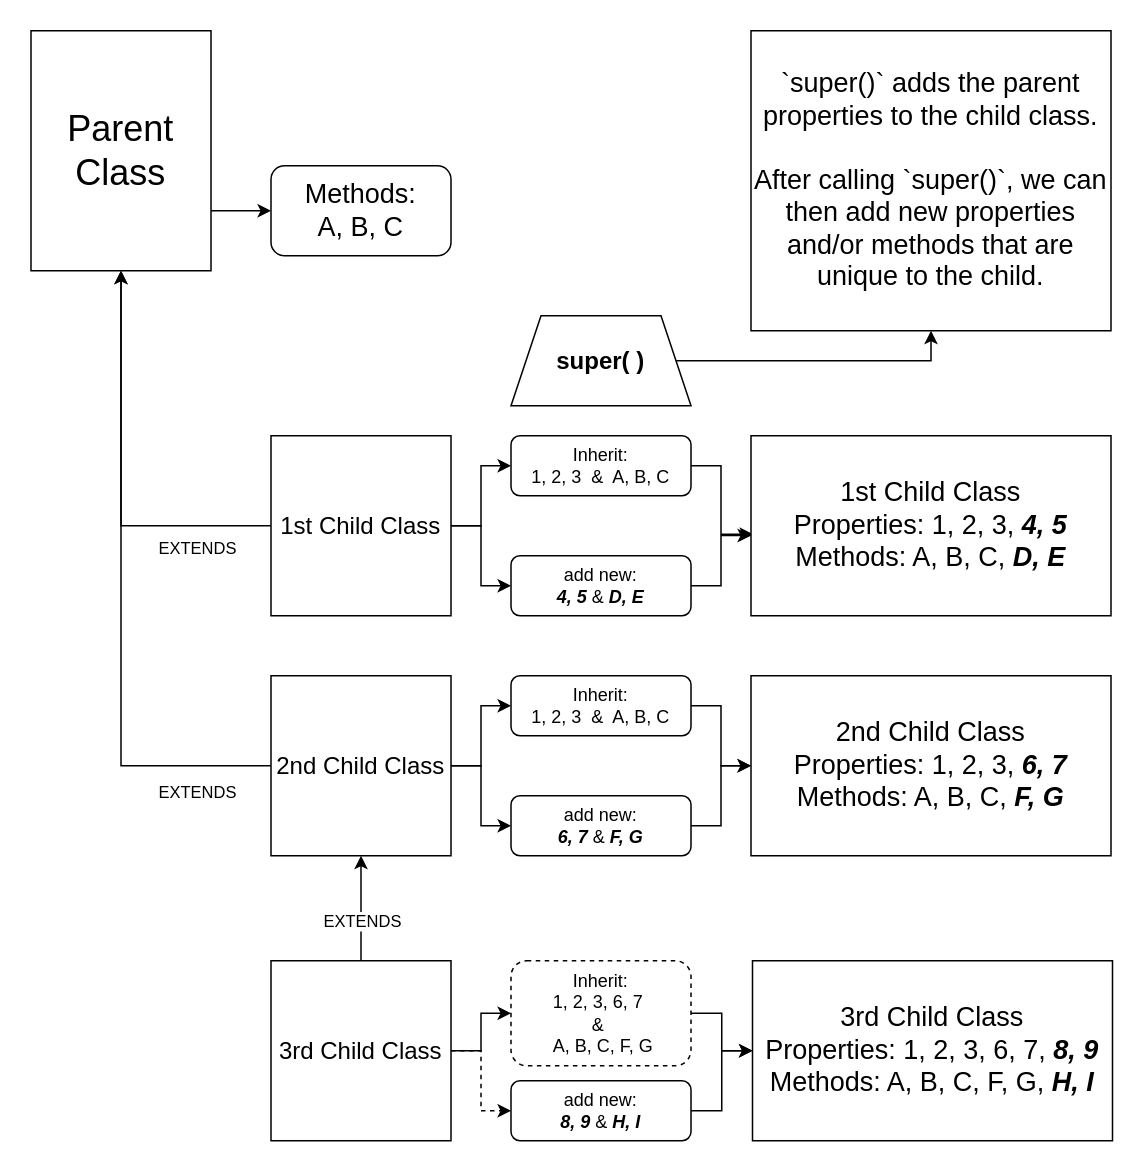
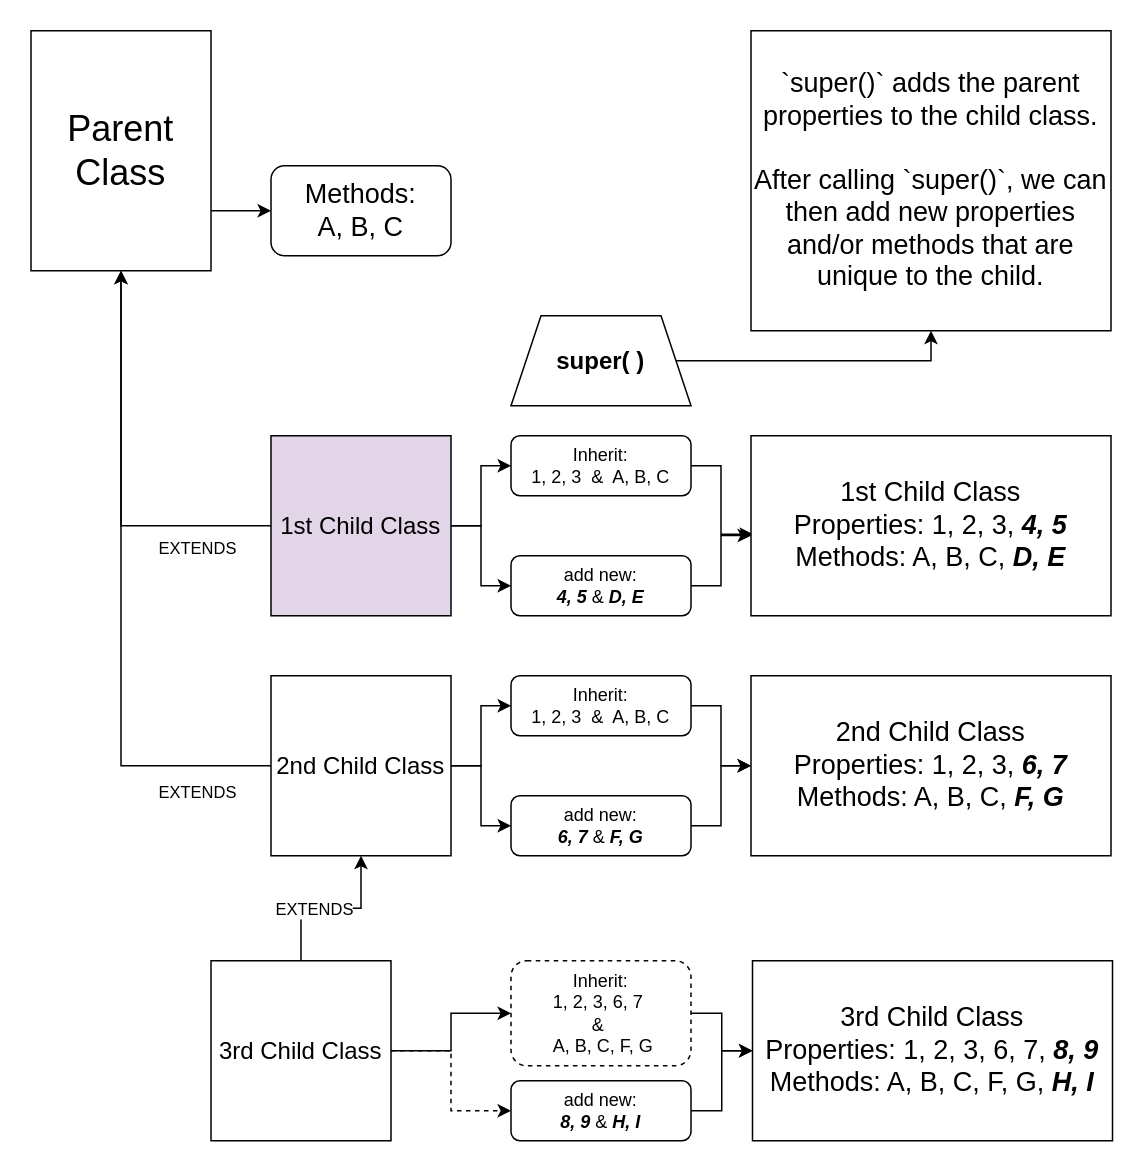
node "1st Child Class": fillcolor #ffffff -> #e1d5e7
node "3rd Child Class": moved (361, 1051) -> (301, 1051)
